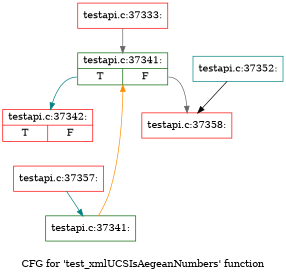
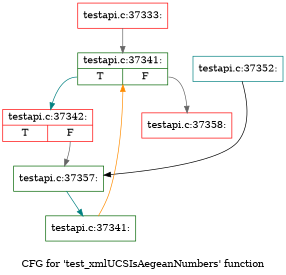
edge "testapi.c:37352:" -> "testapi.c:37358:": now "testapi.c:37352:" -> "testapi.c:37357:"
edge "testapi.c:37342:" -> "testapi.c:37357:": added
node "testapi.c:37357:": color red -> darkgreen
